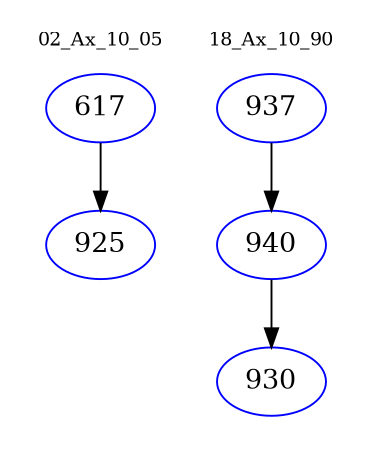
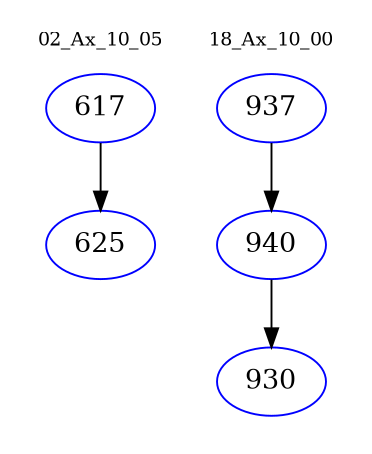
cluster "18_Ax_10_90": label "18_Ax_10_90" -> "18_Ax_10_00"
node "925": label "925" -> "625"
